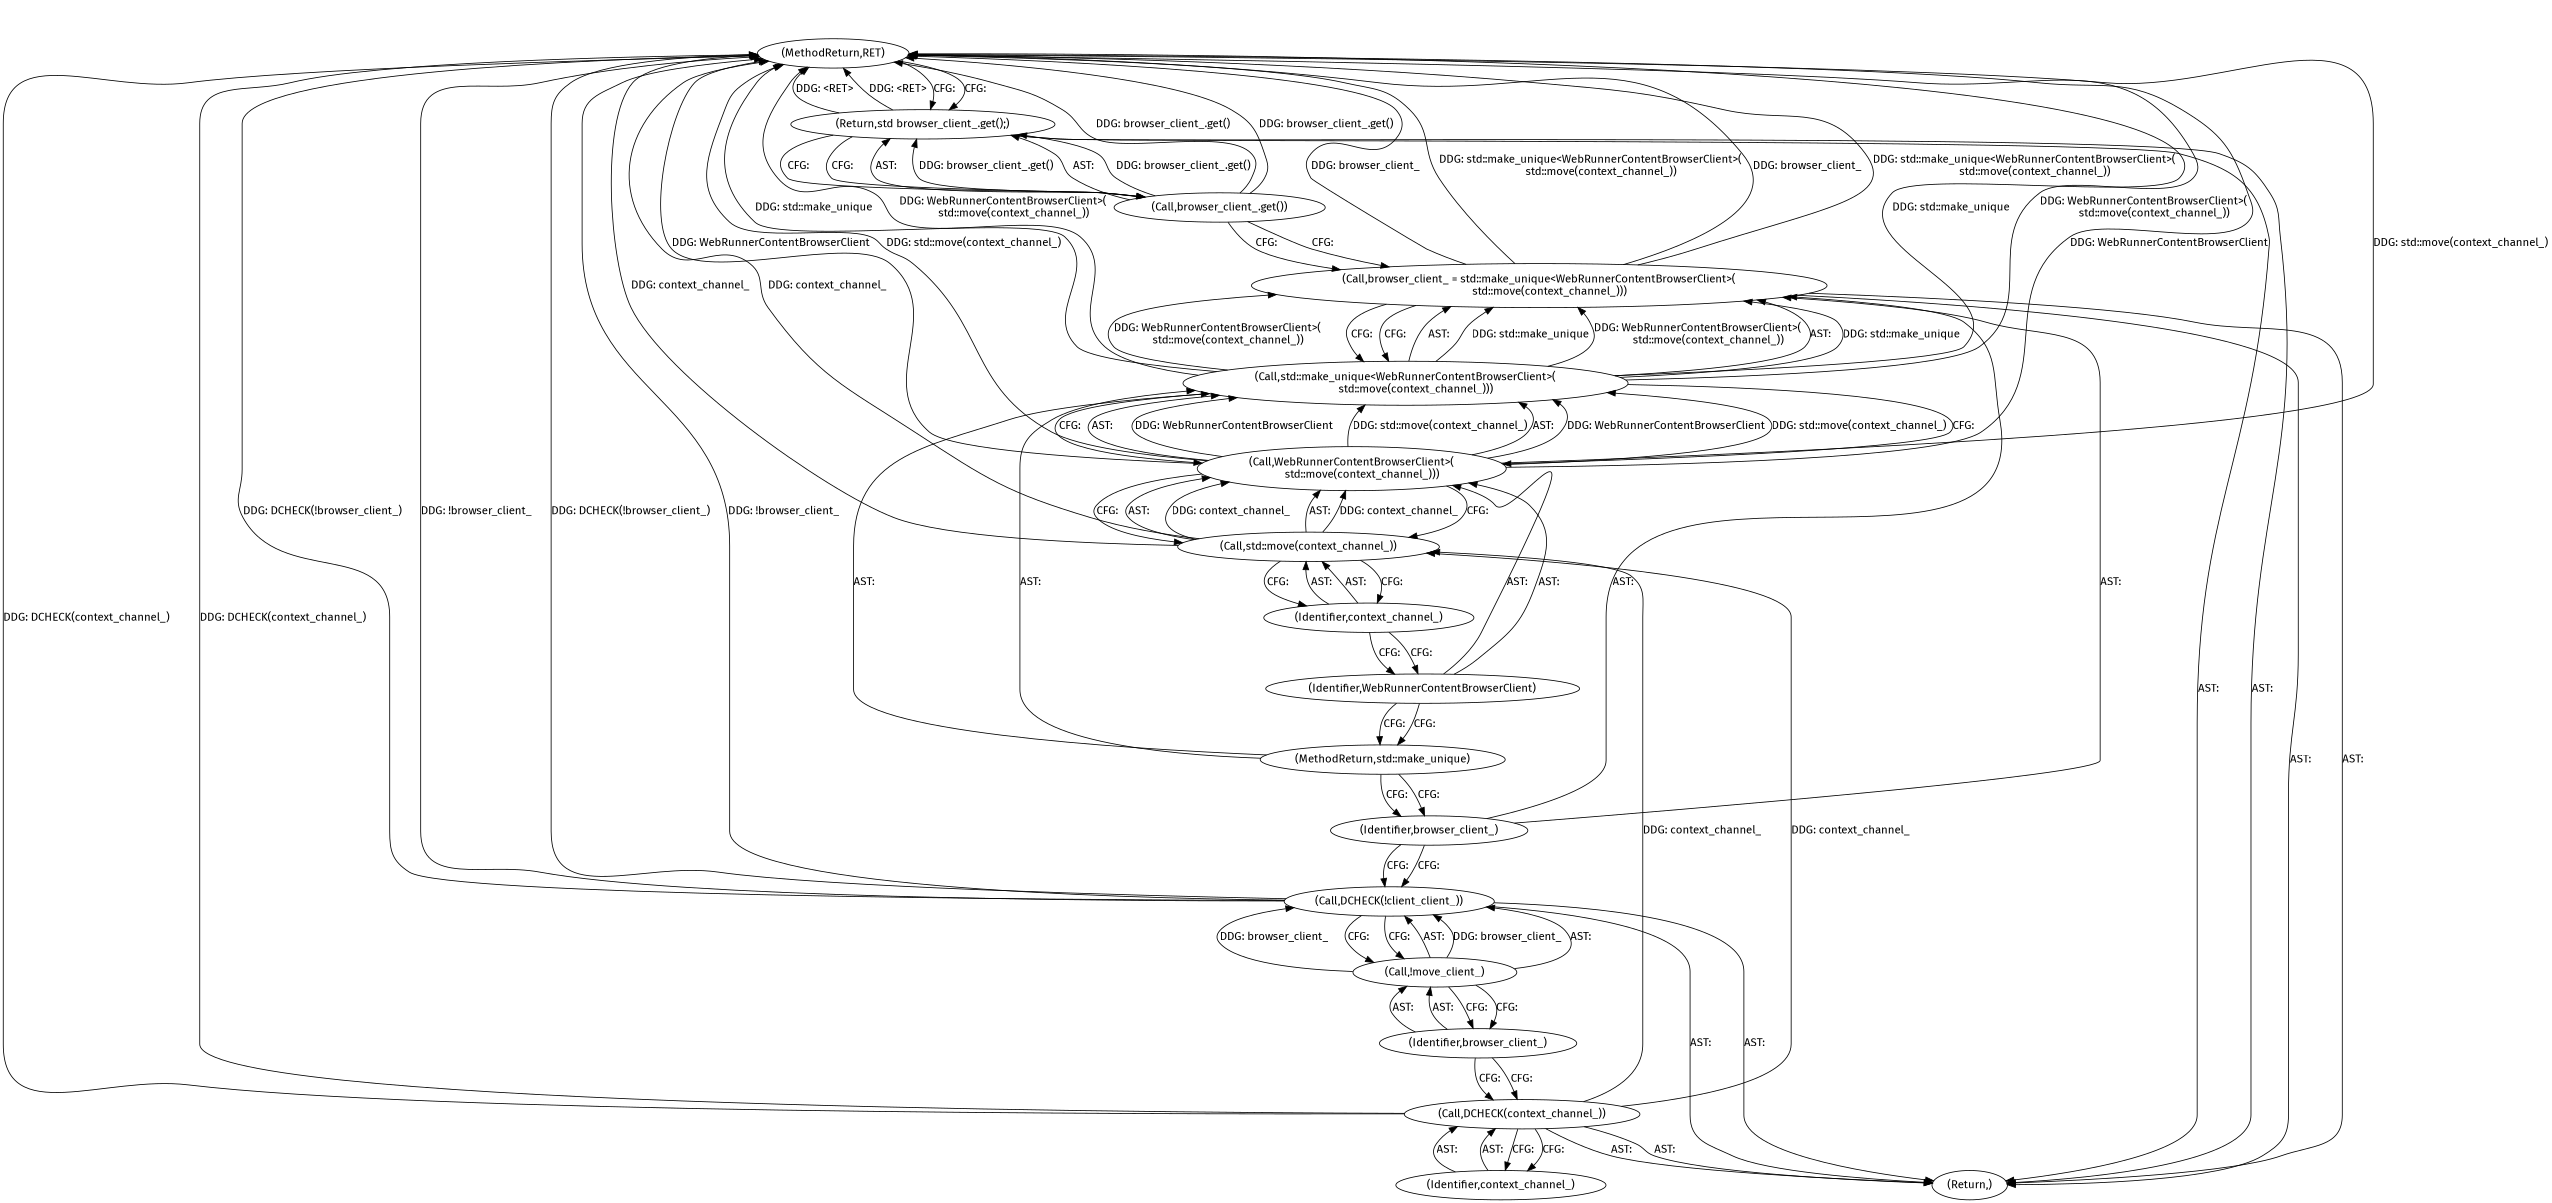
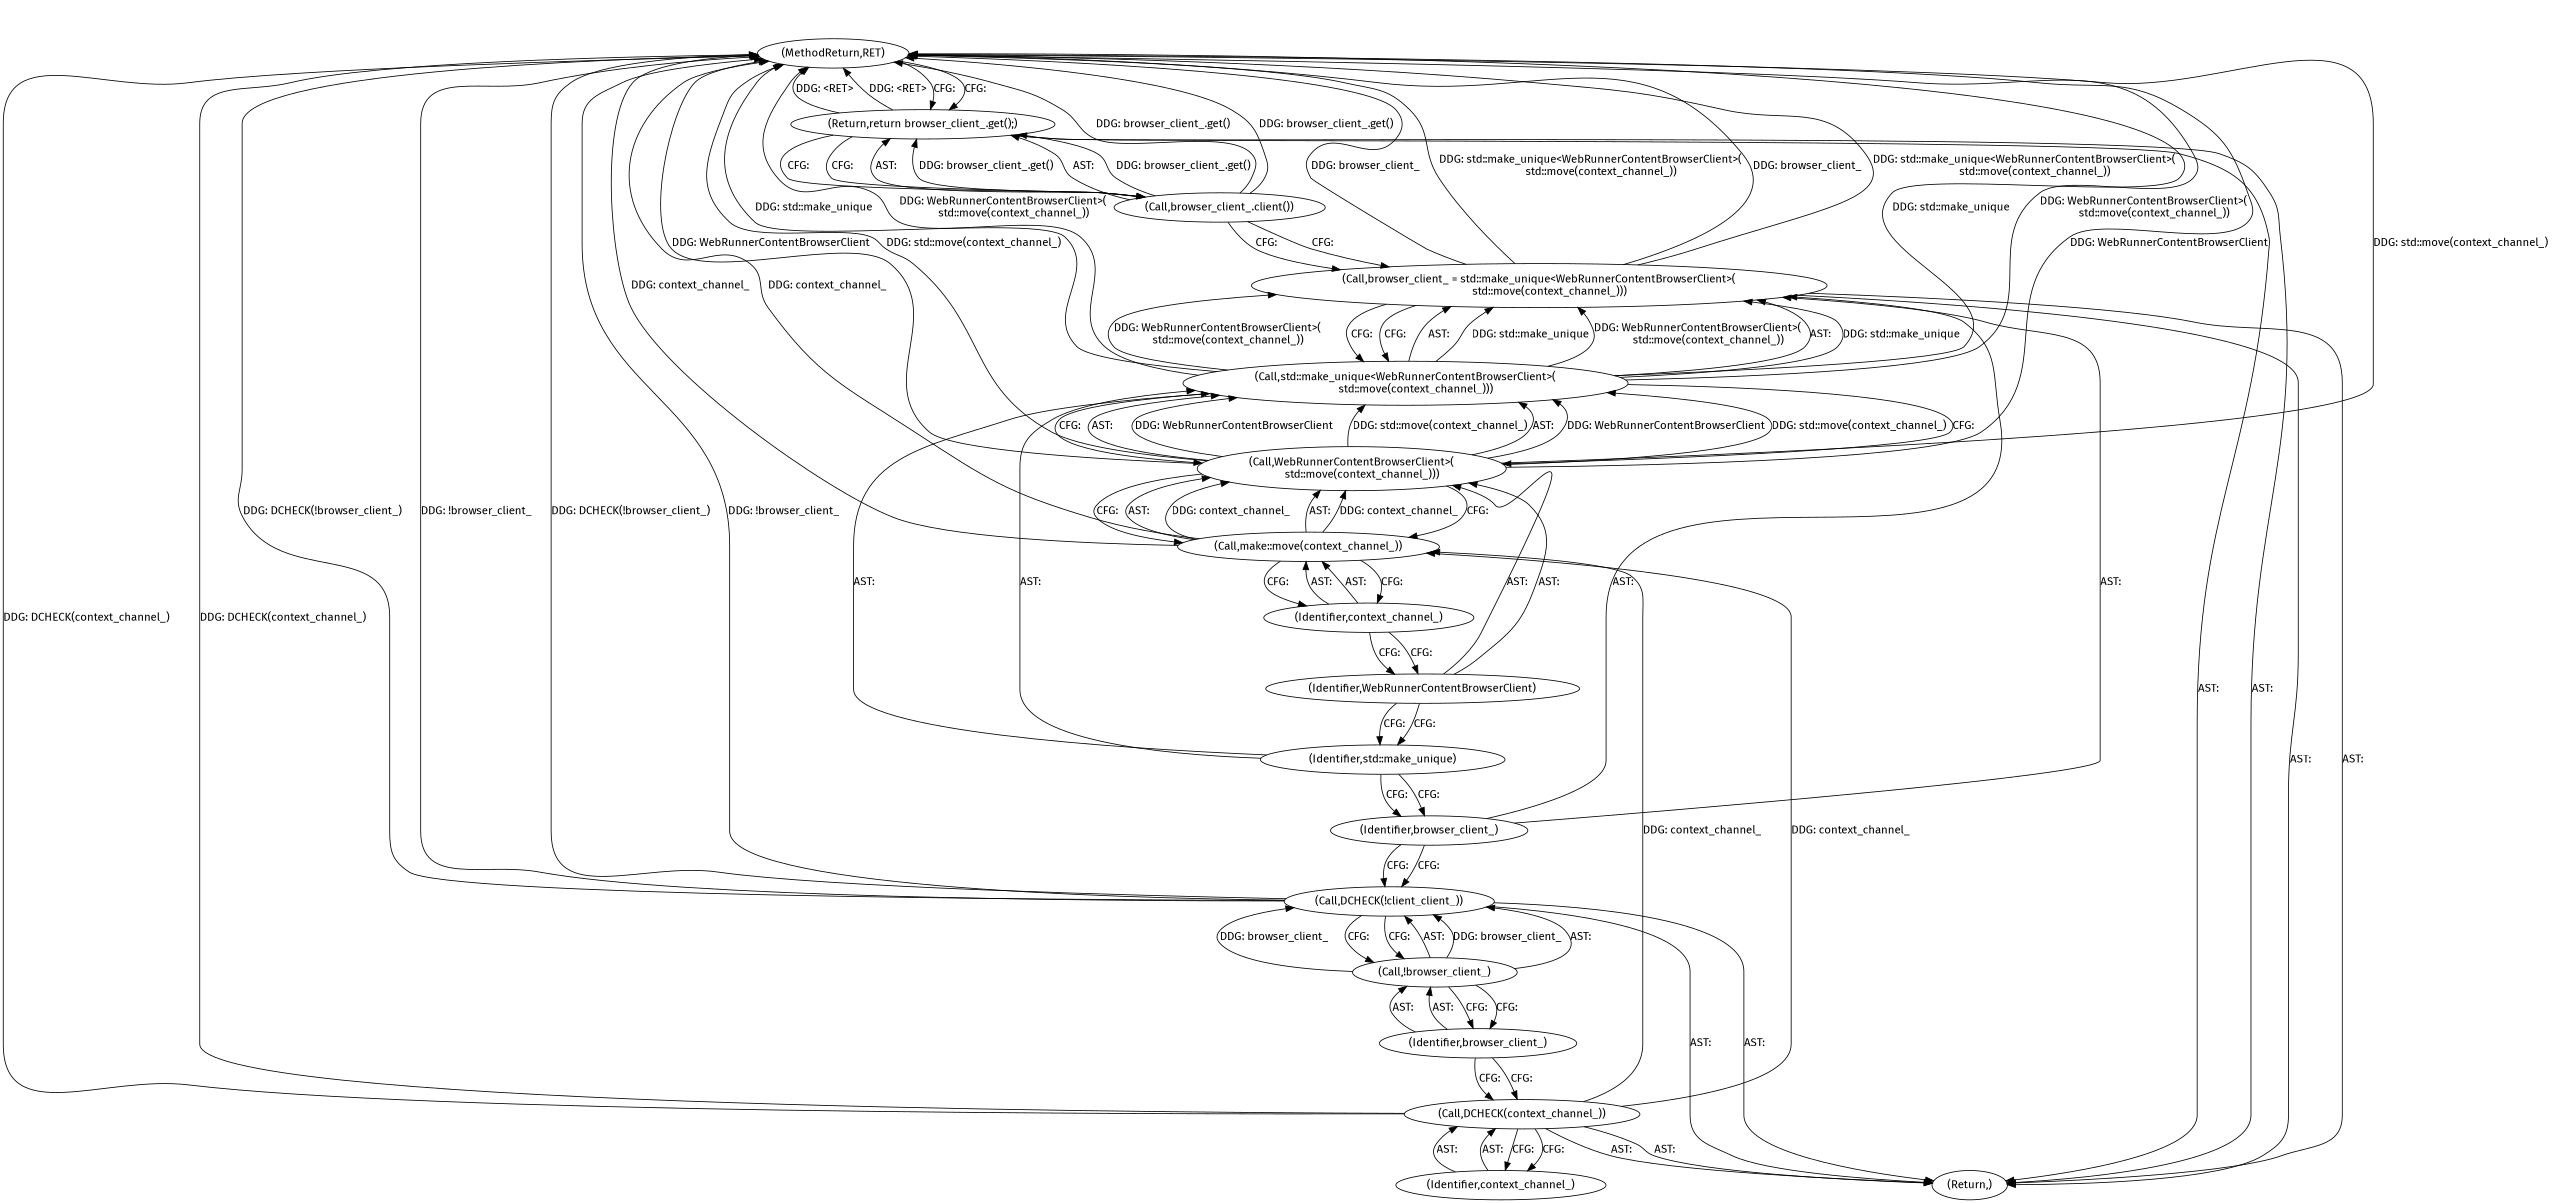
node "(Return,std browser_client_.get();)": label "(Return,std browser_client_.get();)" -> "(Return,return browser_client_.get();)"
node "(Call,browser_client_.get())": label "(Call,browser_client_.get())" -> "(Call,browser_client_.client())"
node "(Call,std::move(context_channel_))": label "(Call,std::move(context_channel_))" -> "(Call,make::move(context_channel_))"
node "(MethodReturn,std::make_unique)": label "(MethodReturn,std::make_unique)" -> "(Identifier,std::make_unique)"
node "(Call,!move_client_)": label "(Call,!move_client_)" -> "(Call,!browser_client_)"
